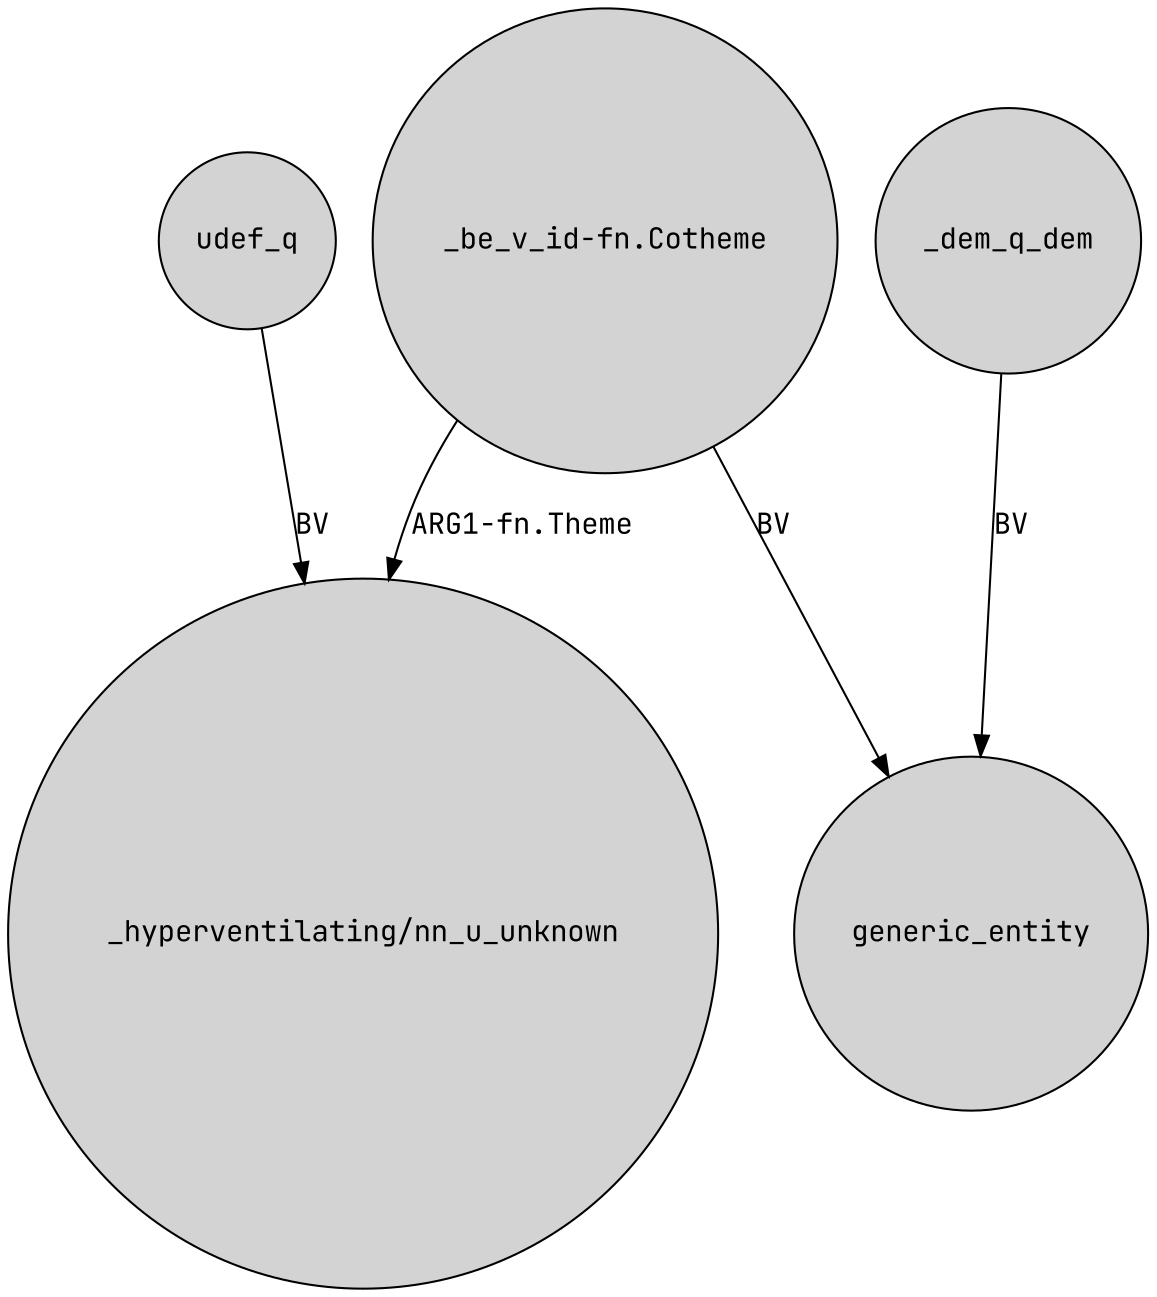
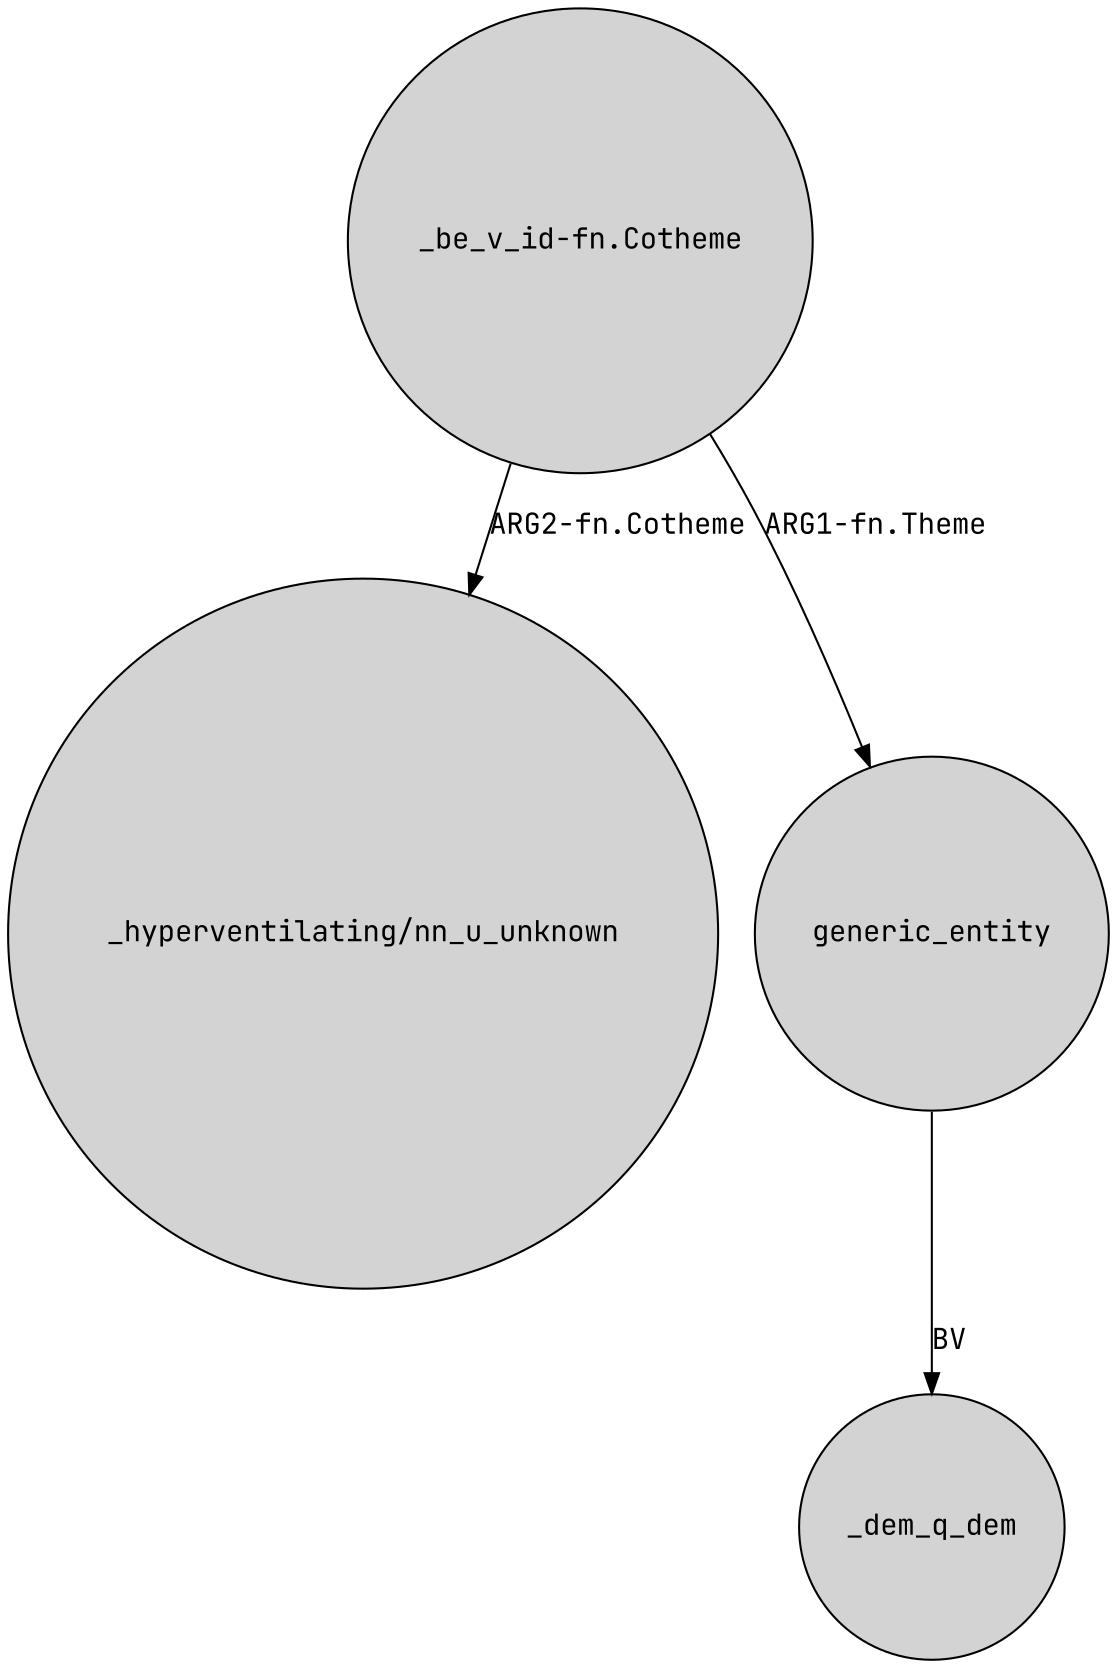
node "udef_q": removed
edge "_be_v_id-fn.Cotheme" -> "_hyperventilating/nn_u_unknown": label "ARG1-fn.Theme" -> "ARG2-fn.Cotheme"
edge "_be_v_id-fn.Cotheme" -> "generic_entity": label "BV" -> "ARG1-fn.Theme"
edge "_dem_q_dem" -> "generic_entity": reversed
